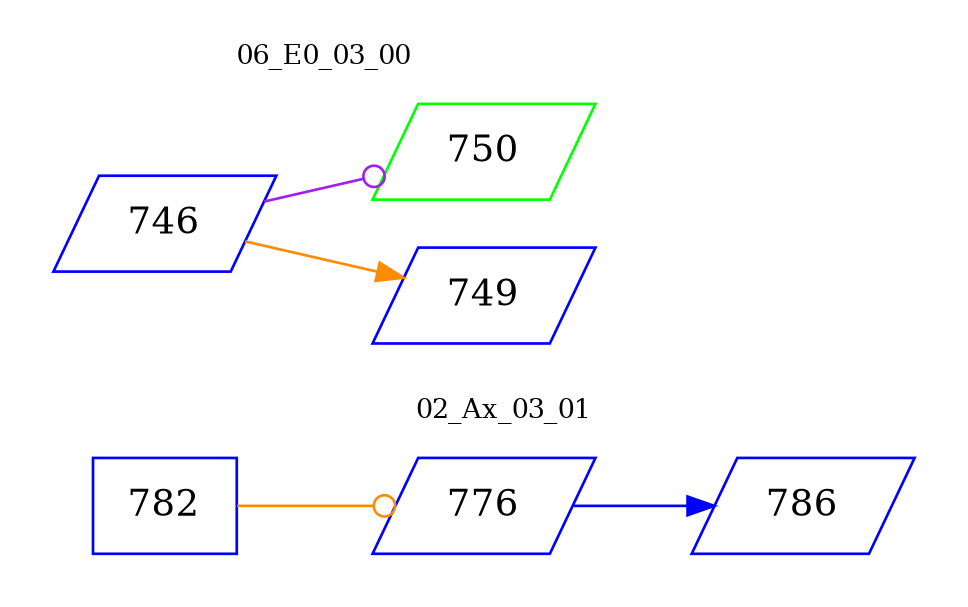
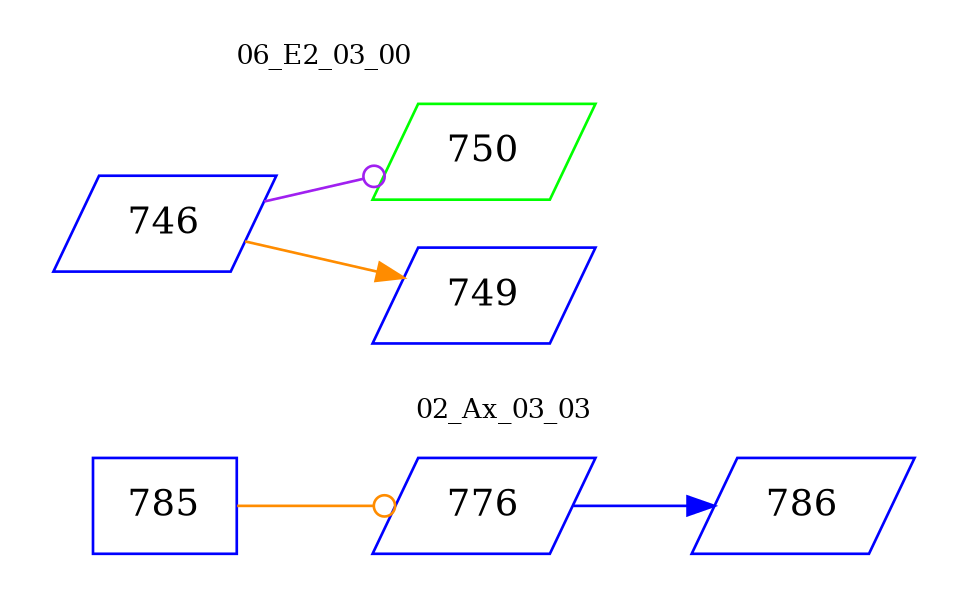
cluster "06_E0_03_00": label "06_E0_03_00" -> "06_E2_03_00"
cluster "02_Ax_03_01": label "02_Ax_03_01" -> "02_Ax_03_03"
node "782": label "782" -> "785"
